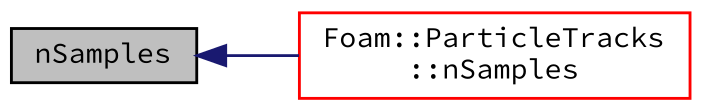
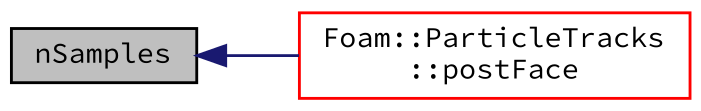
node "Foam::ParticleTracks ::nSamples": label "Foam::ParticleTracks ::nSamples" -> "Foam::ParticleTracks ::postFace"
